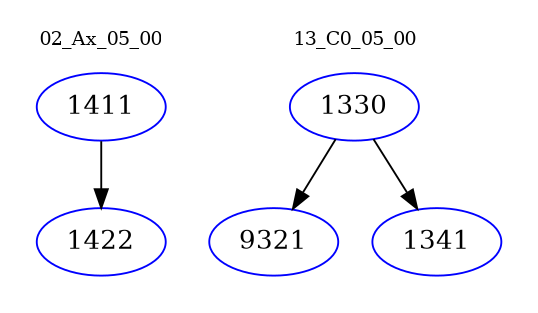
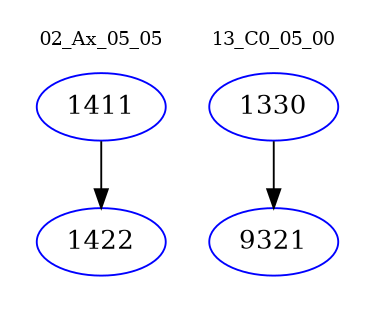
cluster "02_Ax_05_00": label "02_Ax_05_00" -> "02_Ax_05_05"
node "1341": removed
